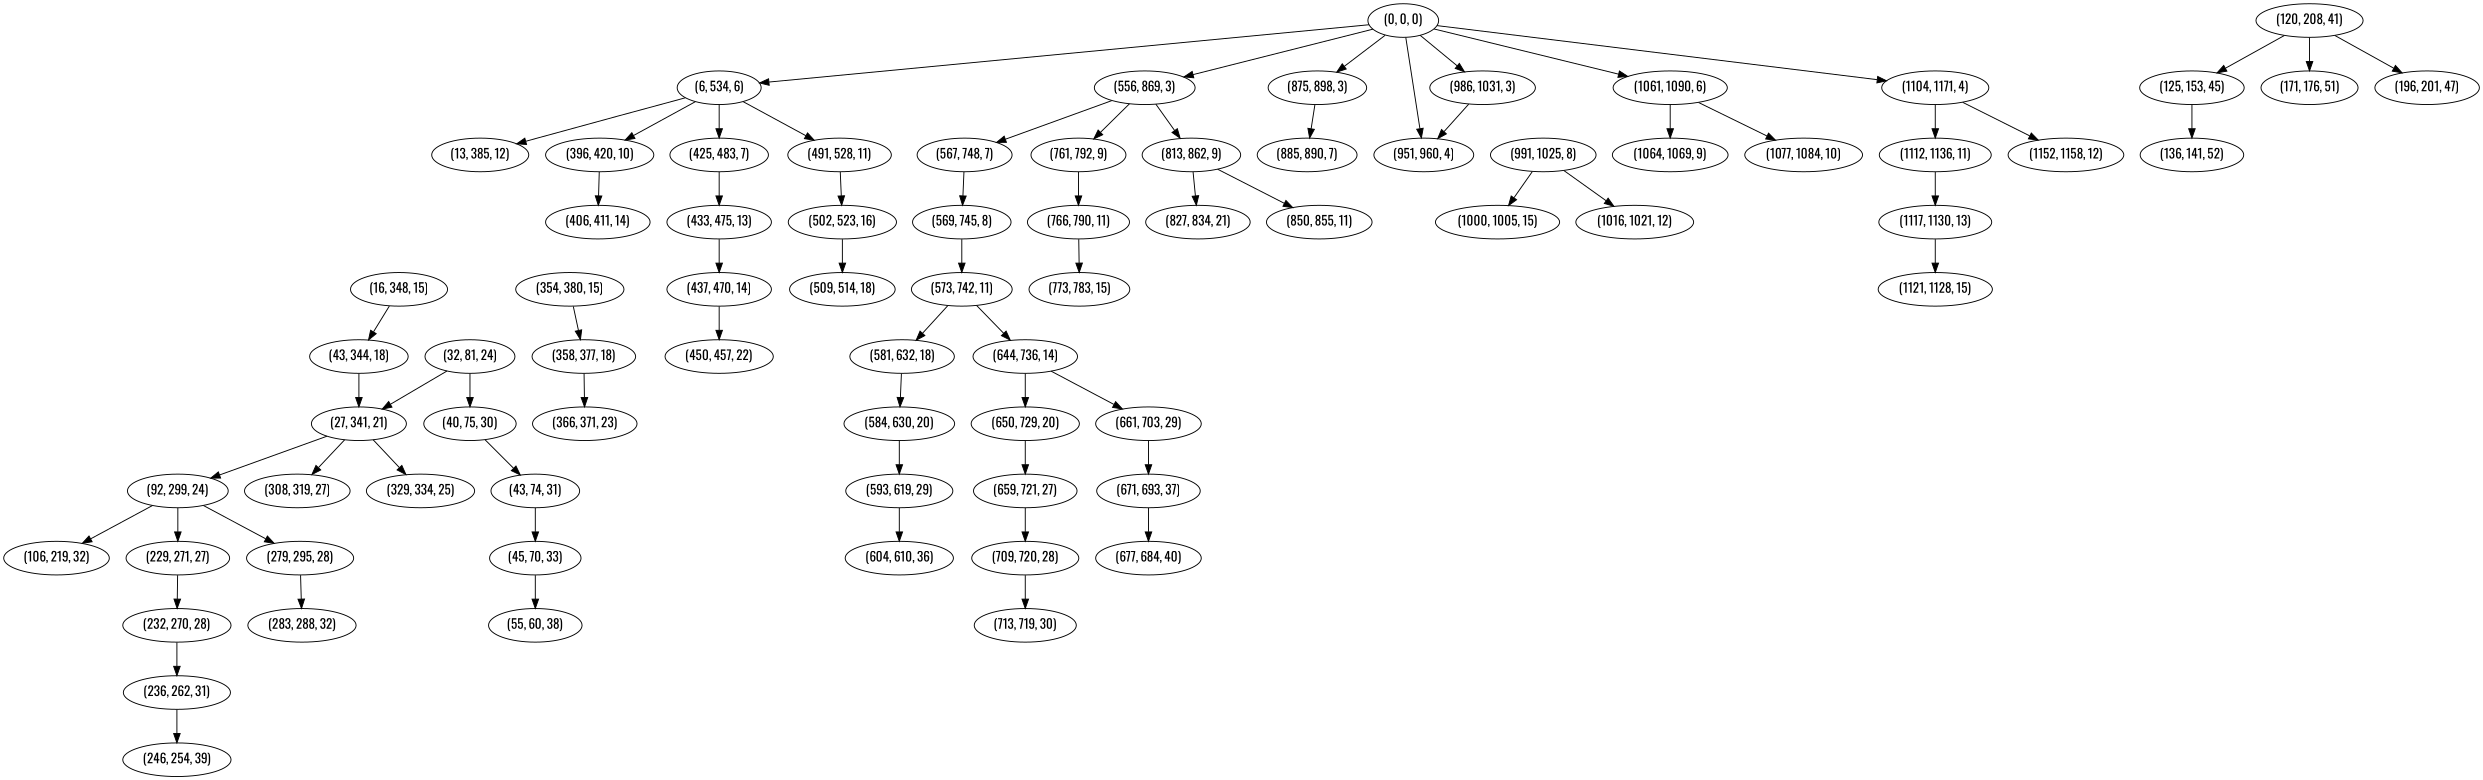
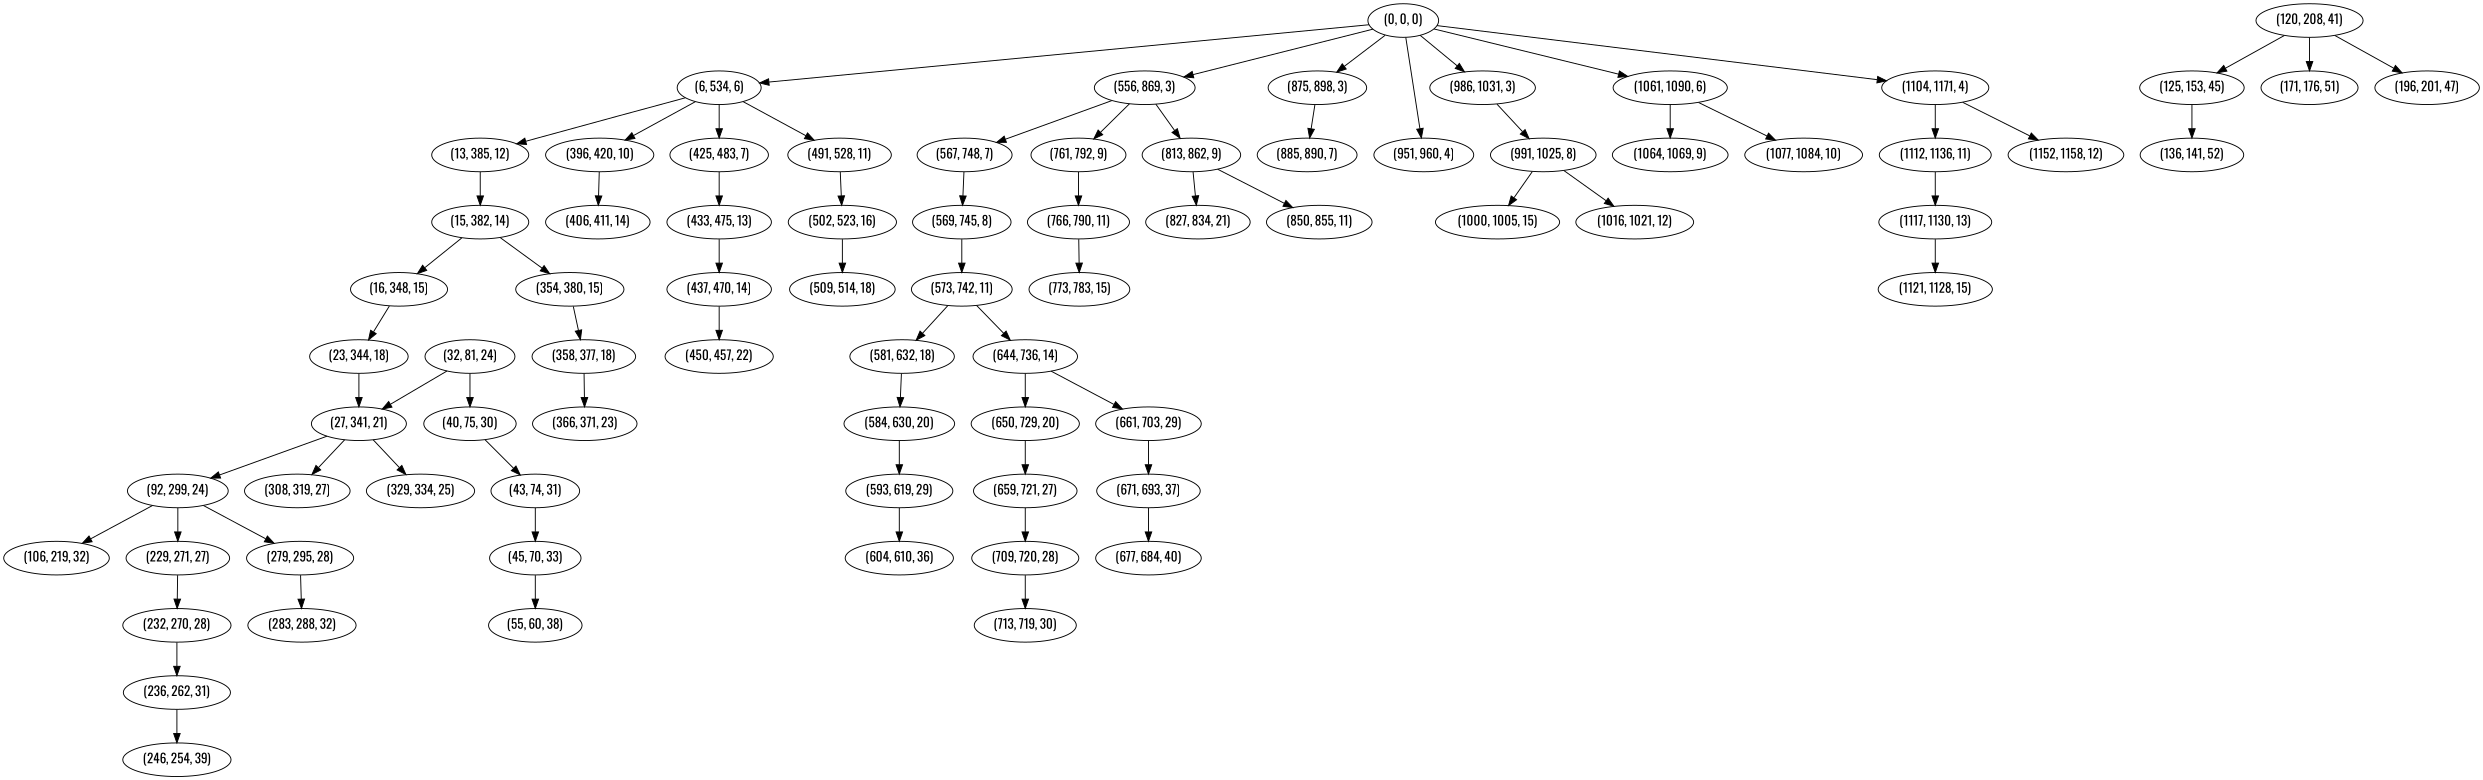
edge "(986, 1031, 3)" -> "(951, 960, 4)": now "(986, 1031, 3)" -> "(991, 1025, 8)"
node "(15, 382, 14)": added
node "(43, 344, 18)": label "(43, 344, 18)" -> "(23, 344, 18)"
